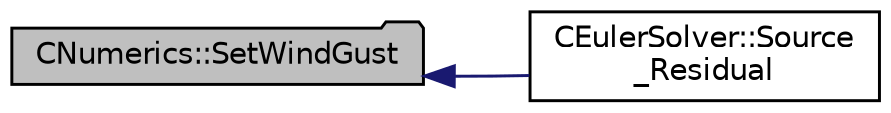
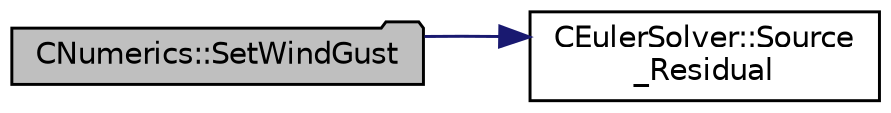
edge "CEulerSolver::Source _Residual" -> "CNumerics::SetWindGust": reversed
